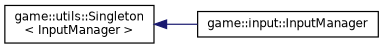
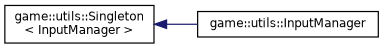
node "game::input::InputManager": label "game::input::InputManager" -> "game::utils::InputManager"
